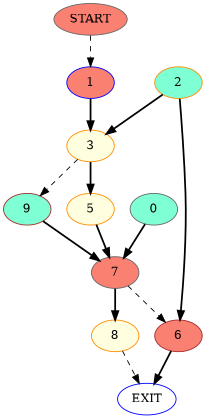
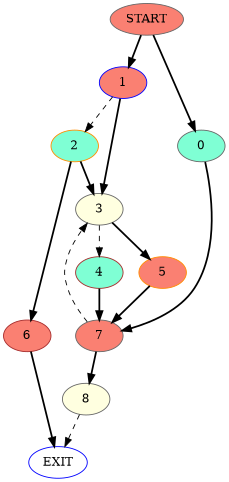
edge "START" -> "1": style dashed -> bold
edge "START" -> "0": added
edge "1" -> "2": added
node "3": color darkorange -> gray40
node "9": label "9" -> "4"
node "5": fillcolor lightyellow -> salmon
edge "7" -> "6": now "7" -> "3"
node "8": color darkorange -> gray40
